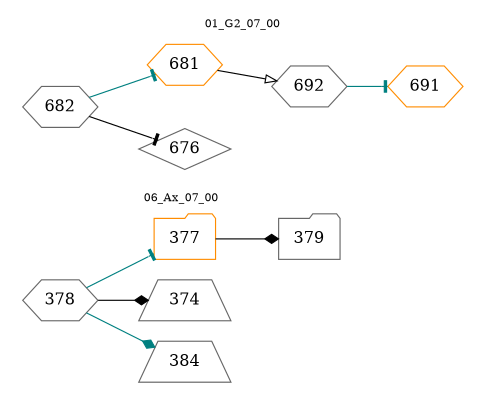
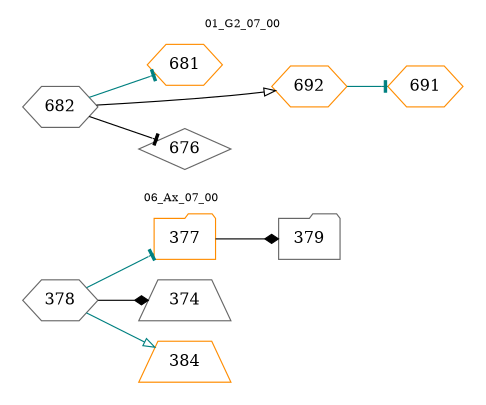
edge "681" -> "692": now "682" -> "692"
node "692": color gray40 -> darkorange
edge "378" -> "384": arrowhead diamond -> onormal
node "384": color gray40 -> darkorange
